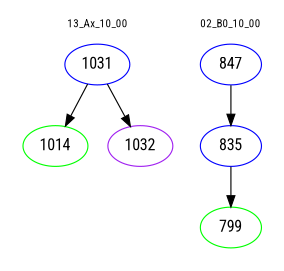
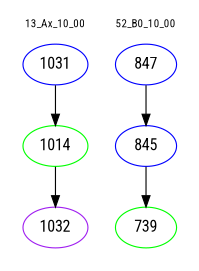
cluster "02_B0_10_00": label "02_B0_10_00" -> "52_B0_10_00"
edge "1031" -> "1032": now "1014" -> "1032"
node "835": label "835" -> "845"
node "799": label "799" -> "739"
